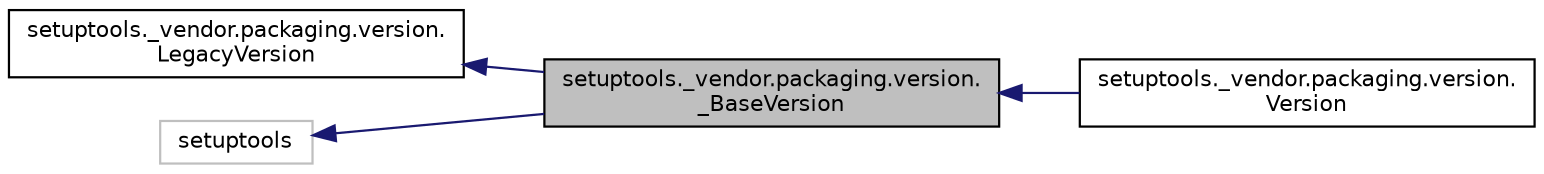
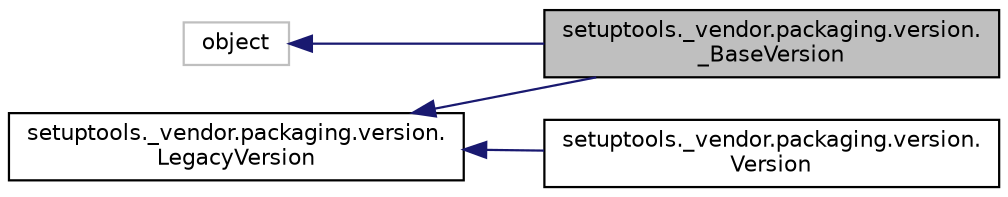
edge "setuptools._vendor.packaging.version. Version" -> "setuptools._vendor.packaging.version. _BaseVersion": now "setuptools._vendor.packaging.version. Version" -> "setuptools._vendor.packaging.version. LegacyVersion"
node "setuptools": label "setuptools" -> "object"
